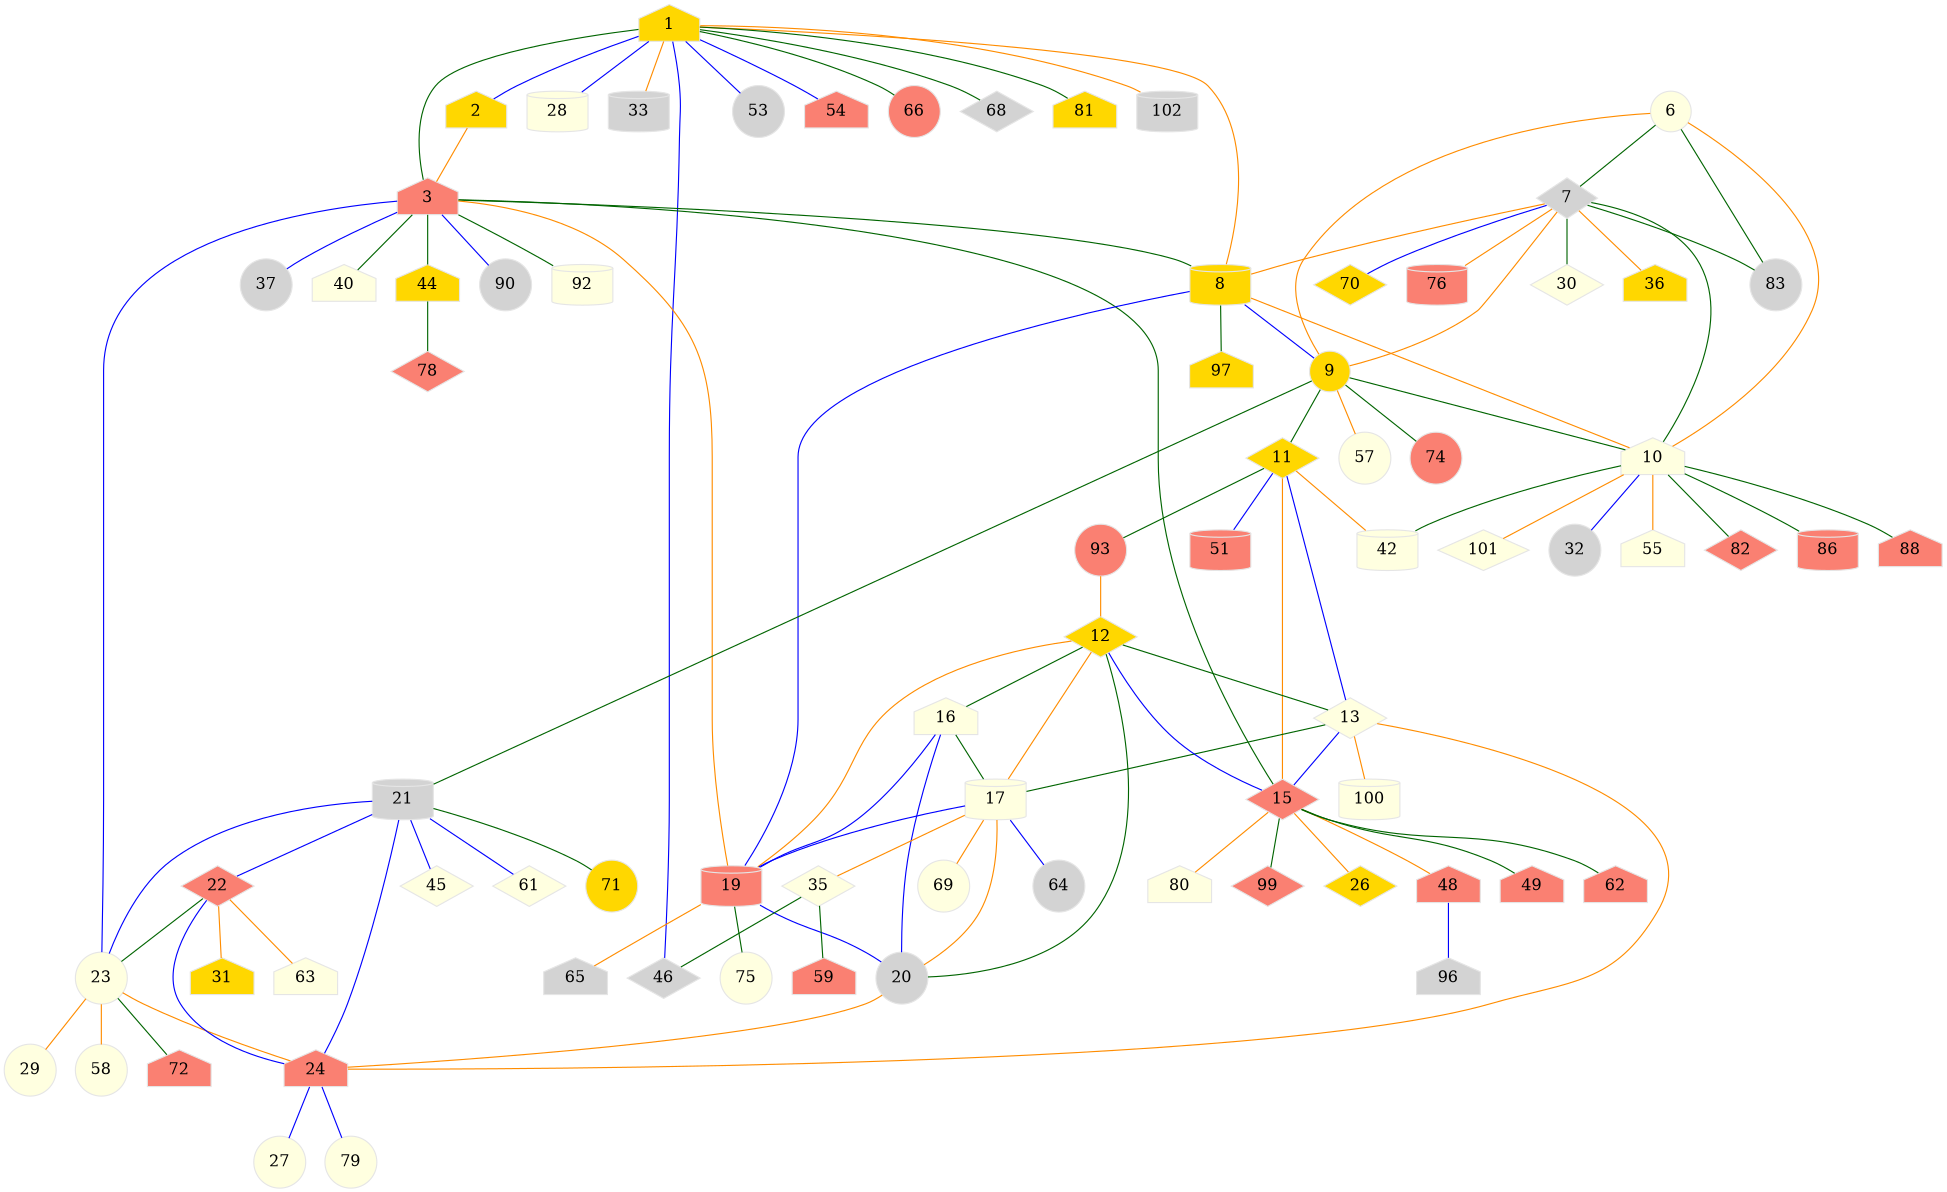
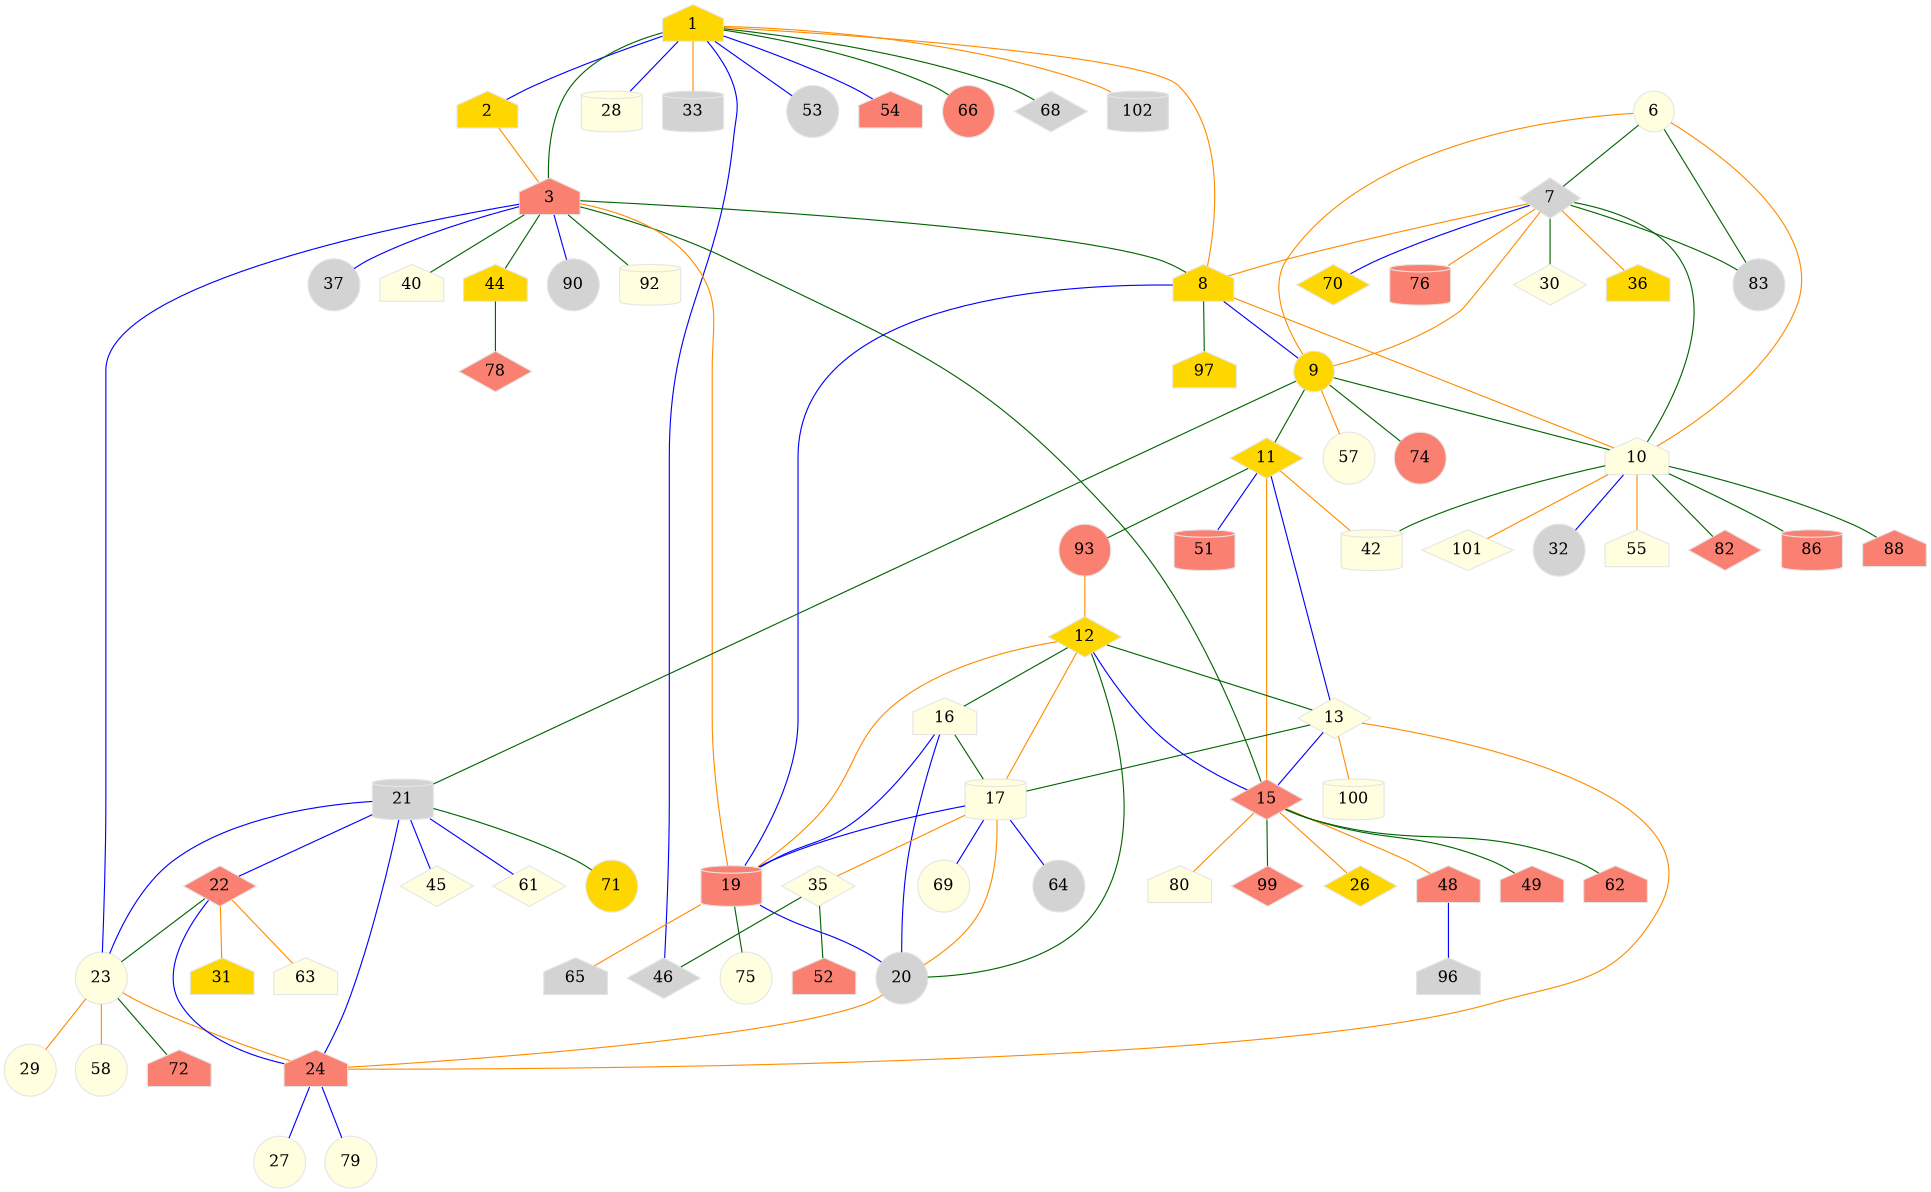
node "81": removed
node "8": shape cylinder -> house
edge "17" -- "69": color darkorange -> blue
node "59": label "59" -> "52"
